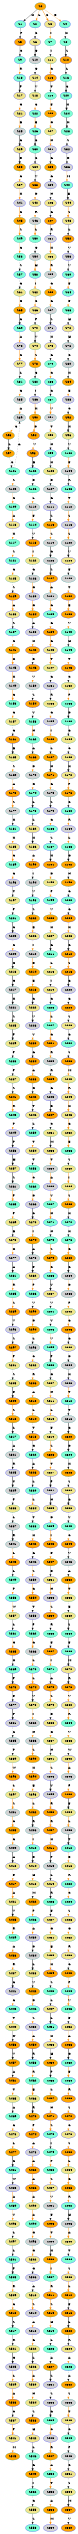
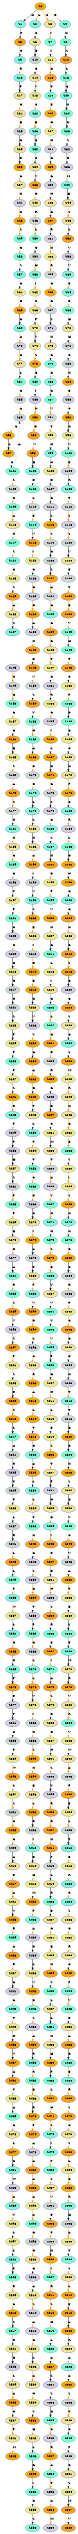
node "S141": removed
